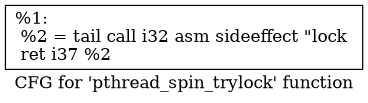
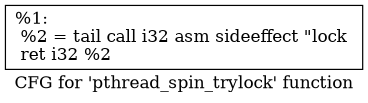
node "%1:": text "ret i37 %2" -> "ret i32 %2"
